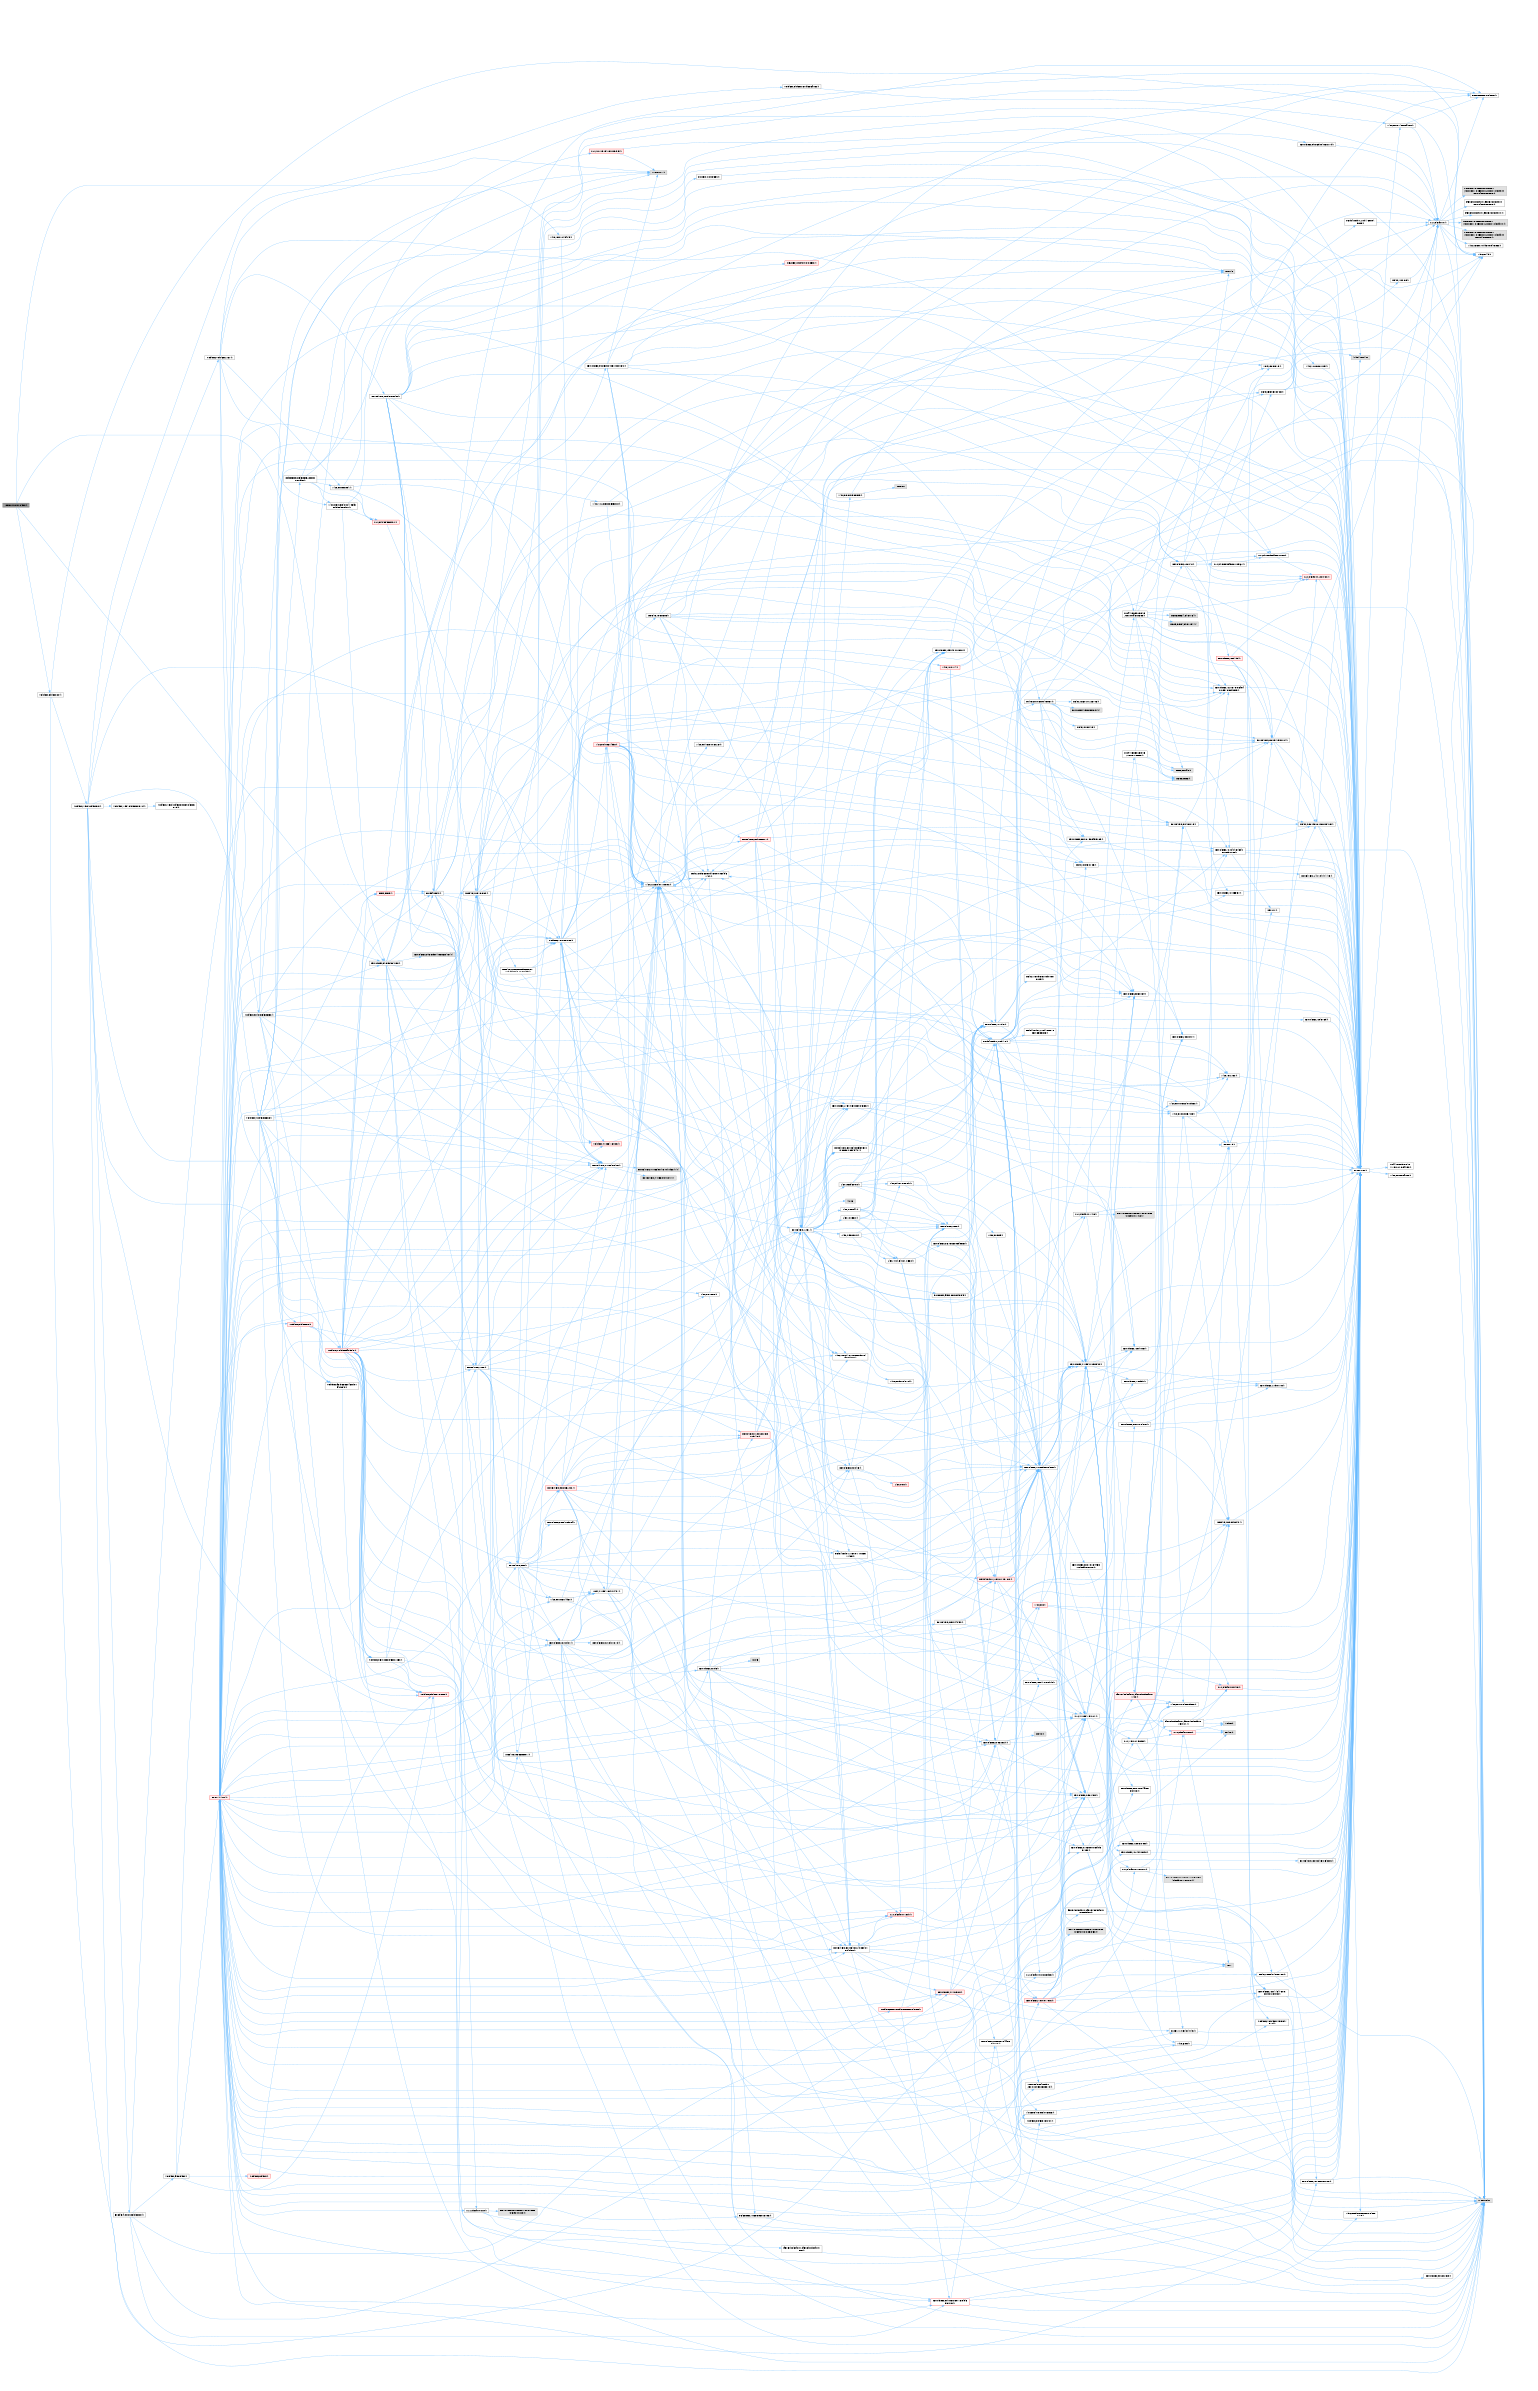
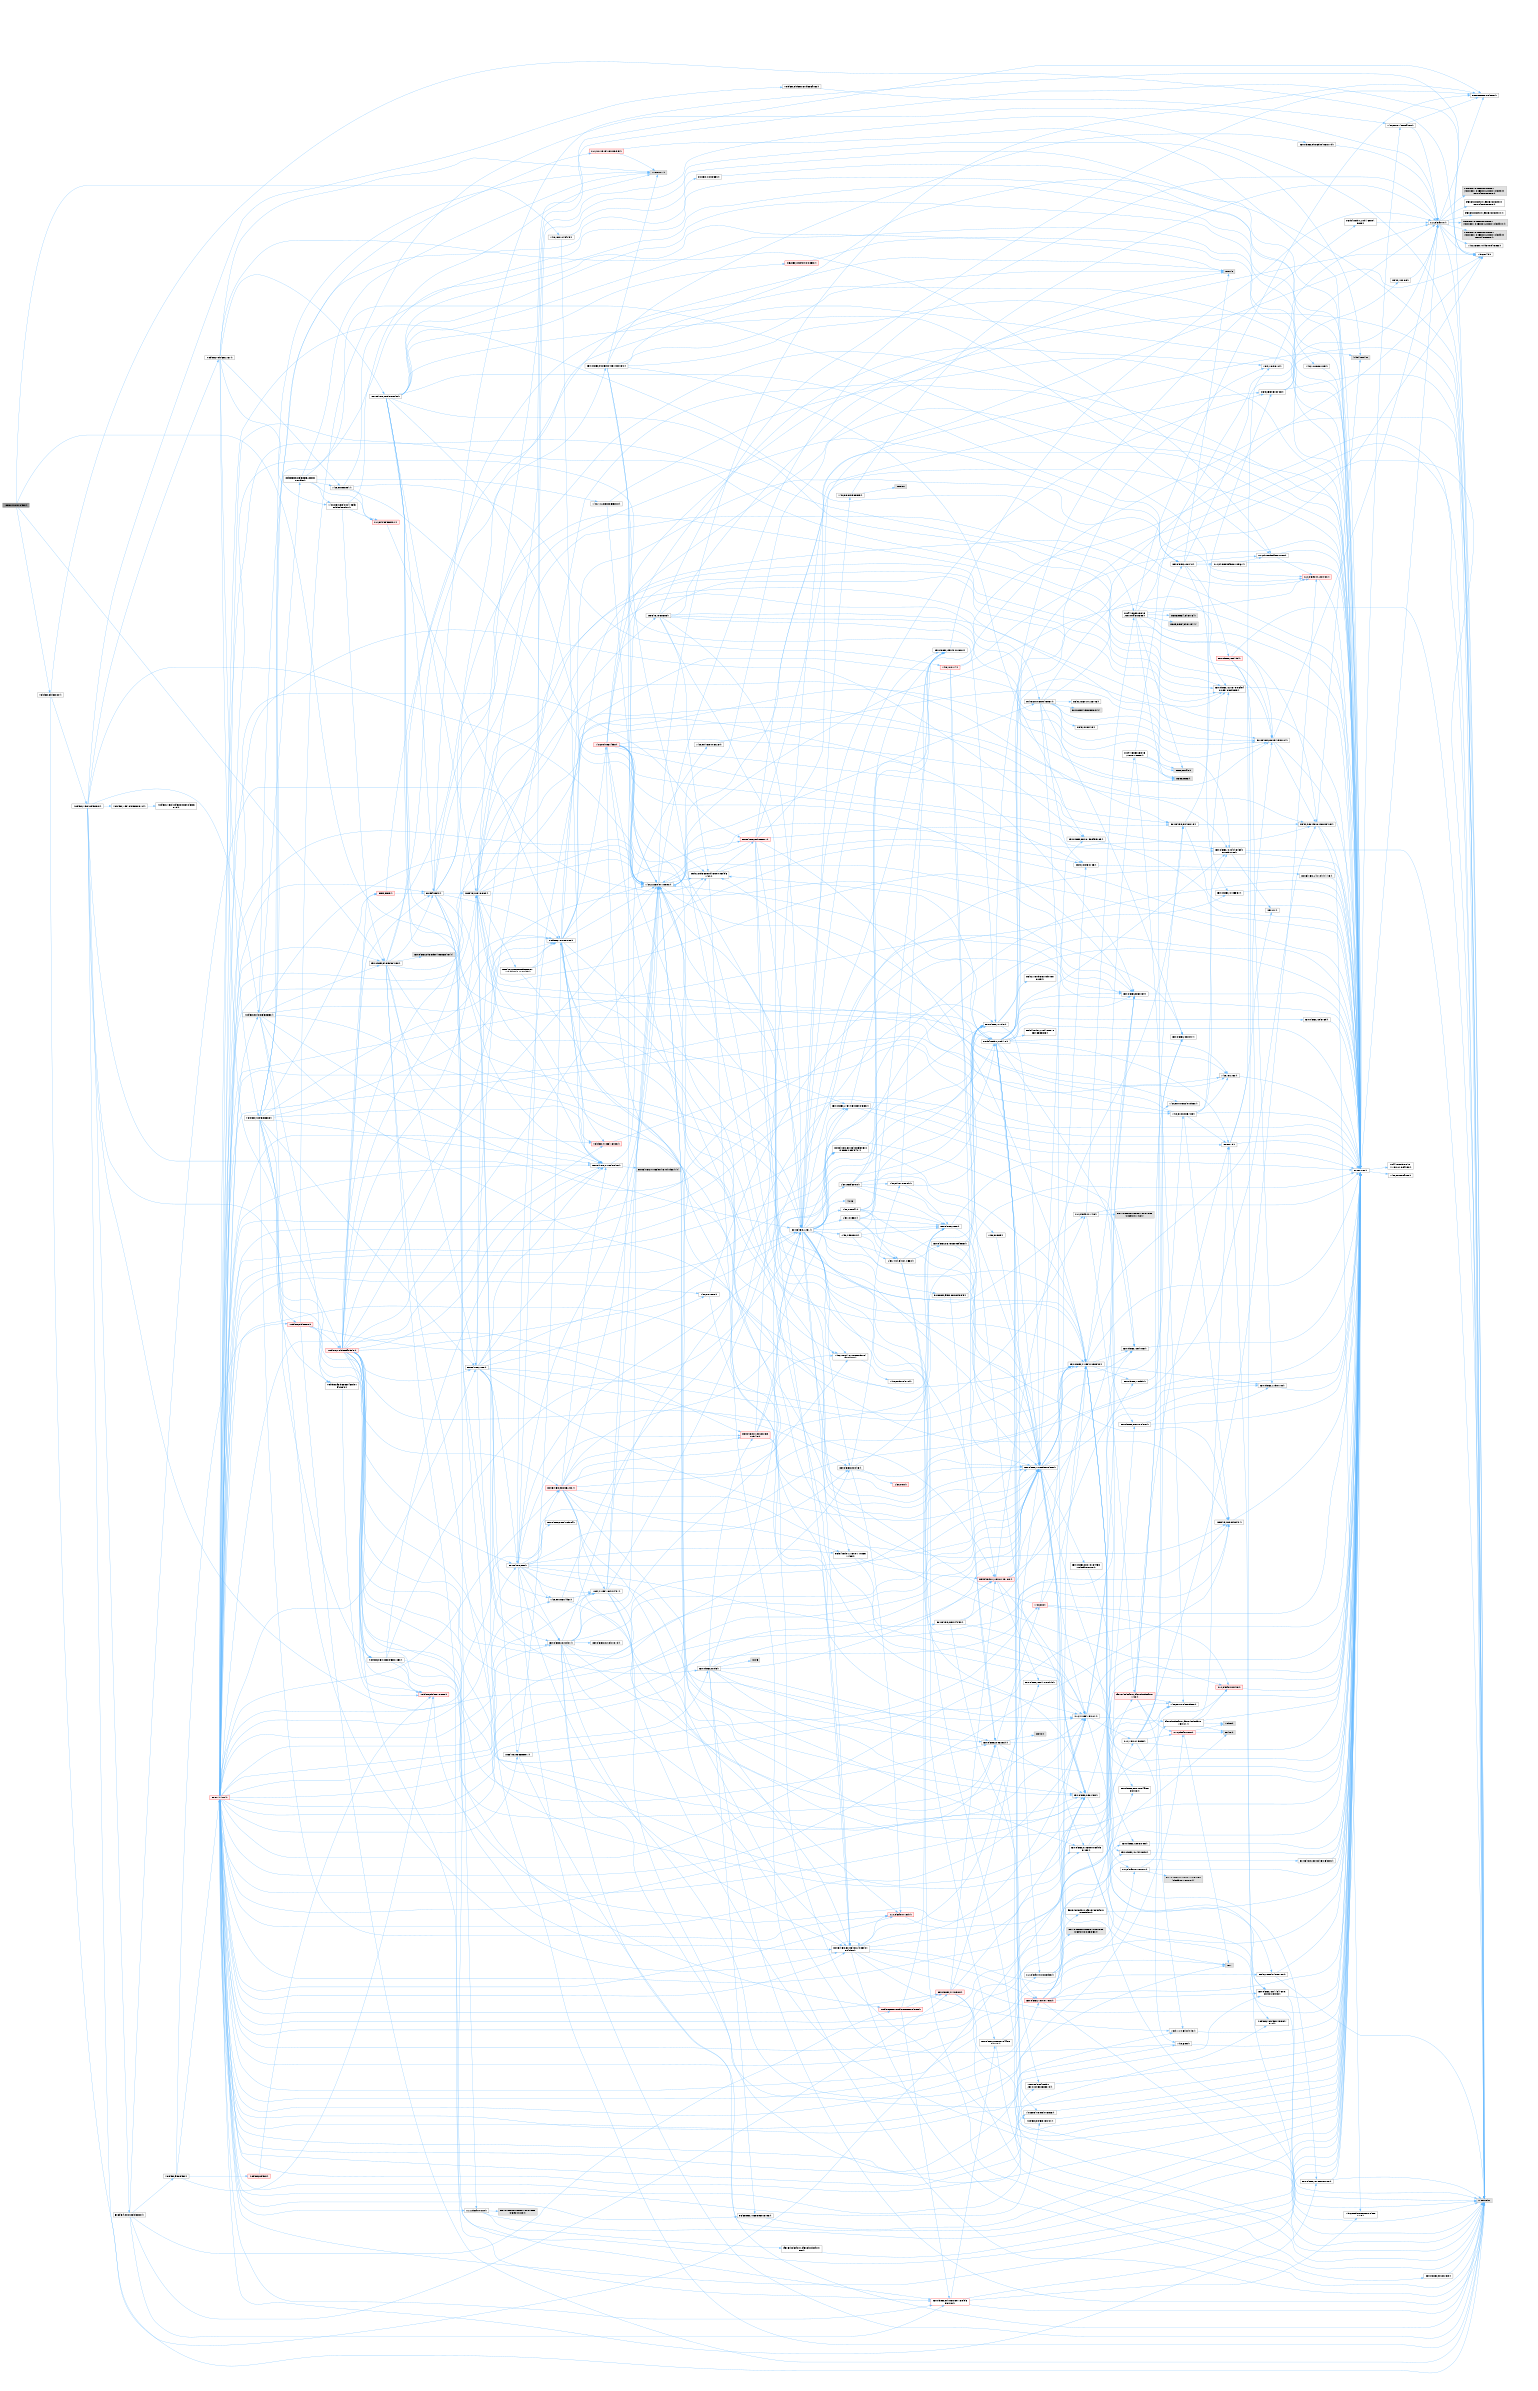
node "Math/CoreFwd.h": label "Math/CoreFwd.h" -> "Math/MathFwd.h"
edge "Containers/StringConv.h" -> "Traits/IsCharEncodingCompatible With.h": reversed
node "Containers/UnrealString.h.inl": removed
edge "CoreMinimal.h" -> "UObject/ScriptDelegates.h": added
edge "UObject/UObjectGlobals.h" -> "Templates/UniquePtr.h": now "UObject/UObjectGlobals.h" -> "UObject/StrongObjectPtrTemplates.h"
node "Outer/NumericLimits.h": label "Outer/NumericLimits.h" -> "Math/NumericLimits.h"
